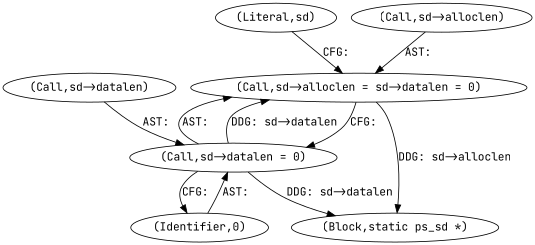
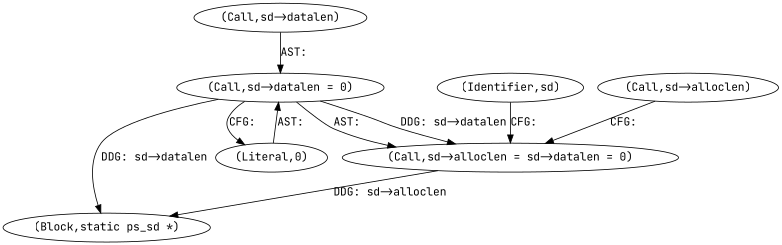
node "(Literal,sd)": label "(Literal,sd)" -> "(Identifier,sd)"
edge "(Call,sd->alloclen)" -> "(Call,sd->alloclen = sd->datalen = 0)": label "AST: " -> "CFG: "
edge "(Call,sd->alloclen = sd->datalen = 0)" -> "(Call,sd->datalen = 0)": removed, label "CFG:"
node "(Identifier,0)": label "(Identifier,0)" -> "(Literal,0)"
